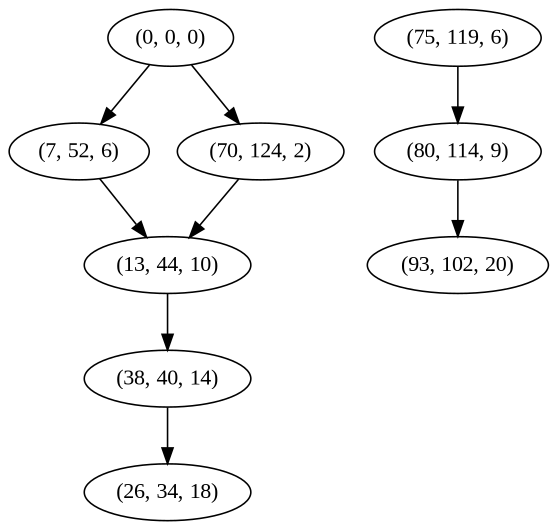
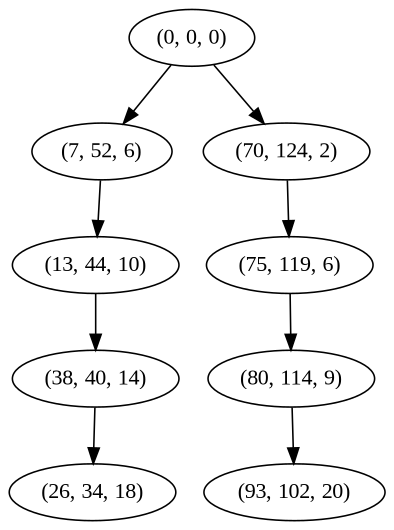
edge "(70, 124, 2)" -> "(13, 44, 10)": now "(70, 124, 2)" -> "(75, 119, 6)"
